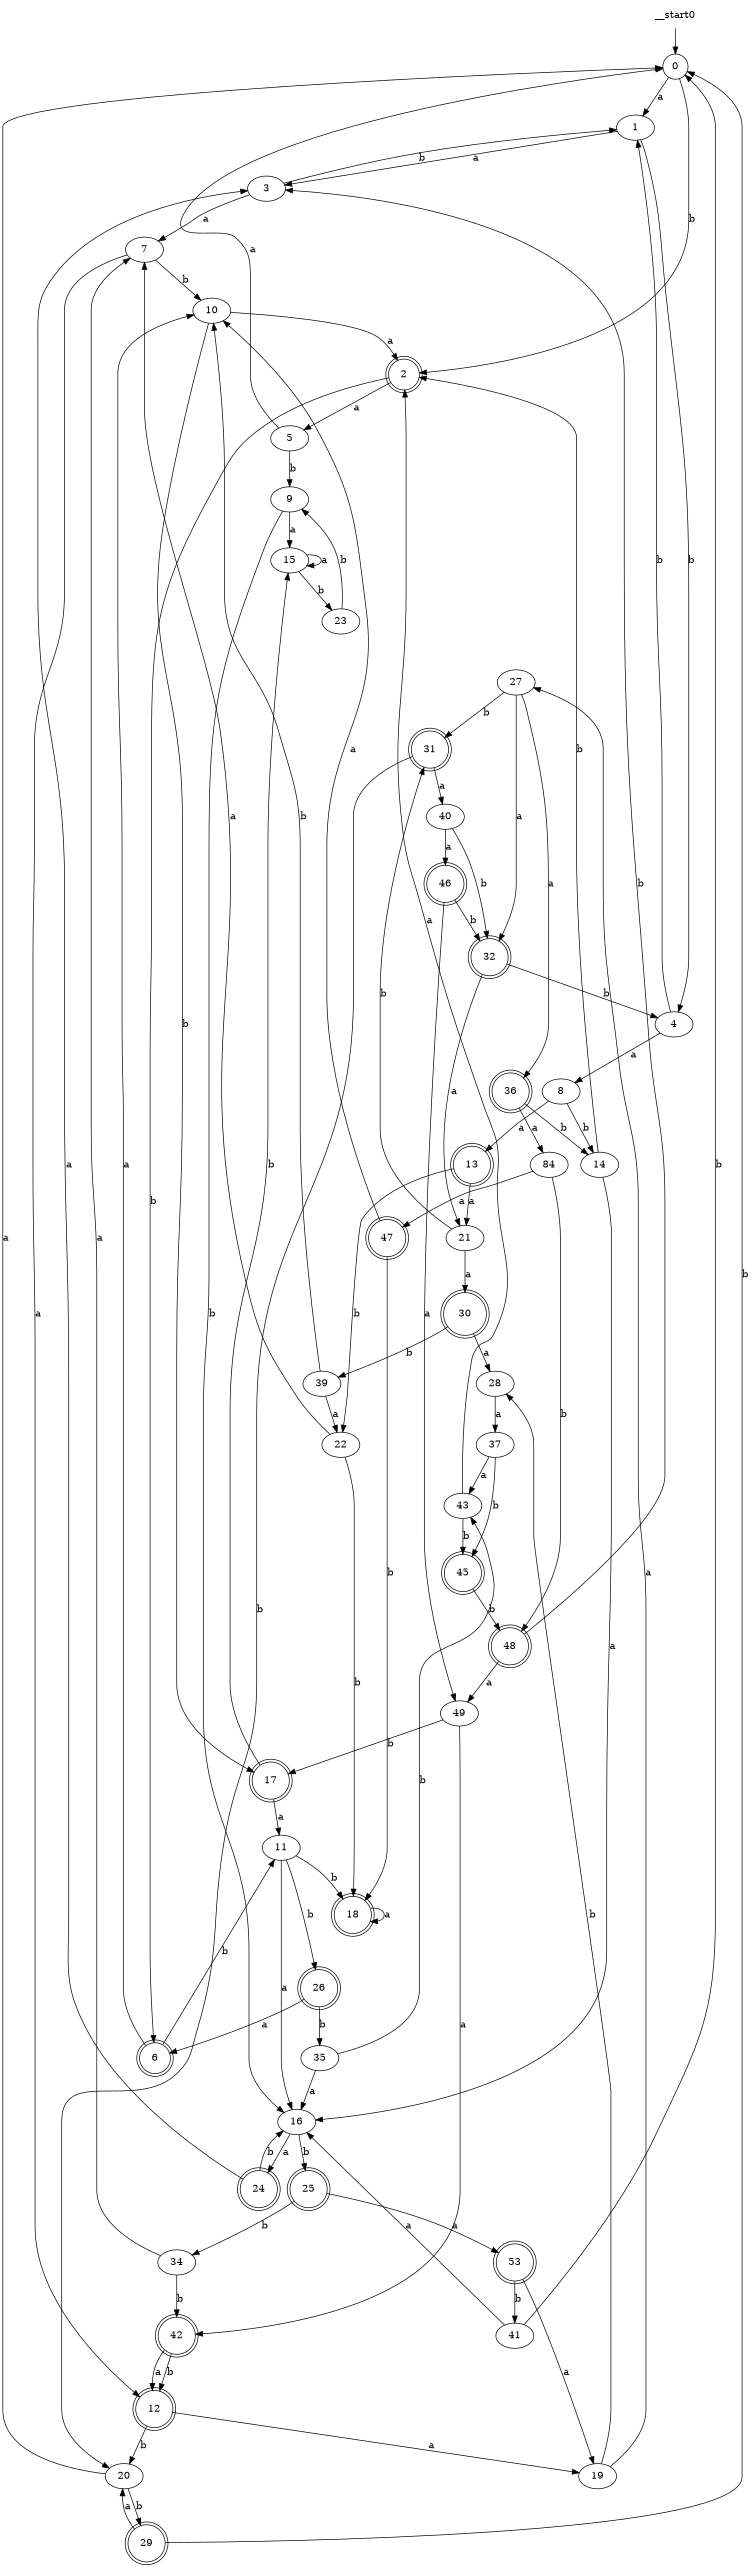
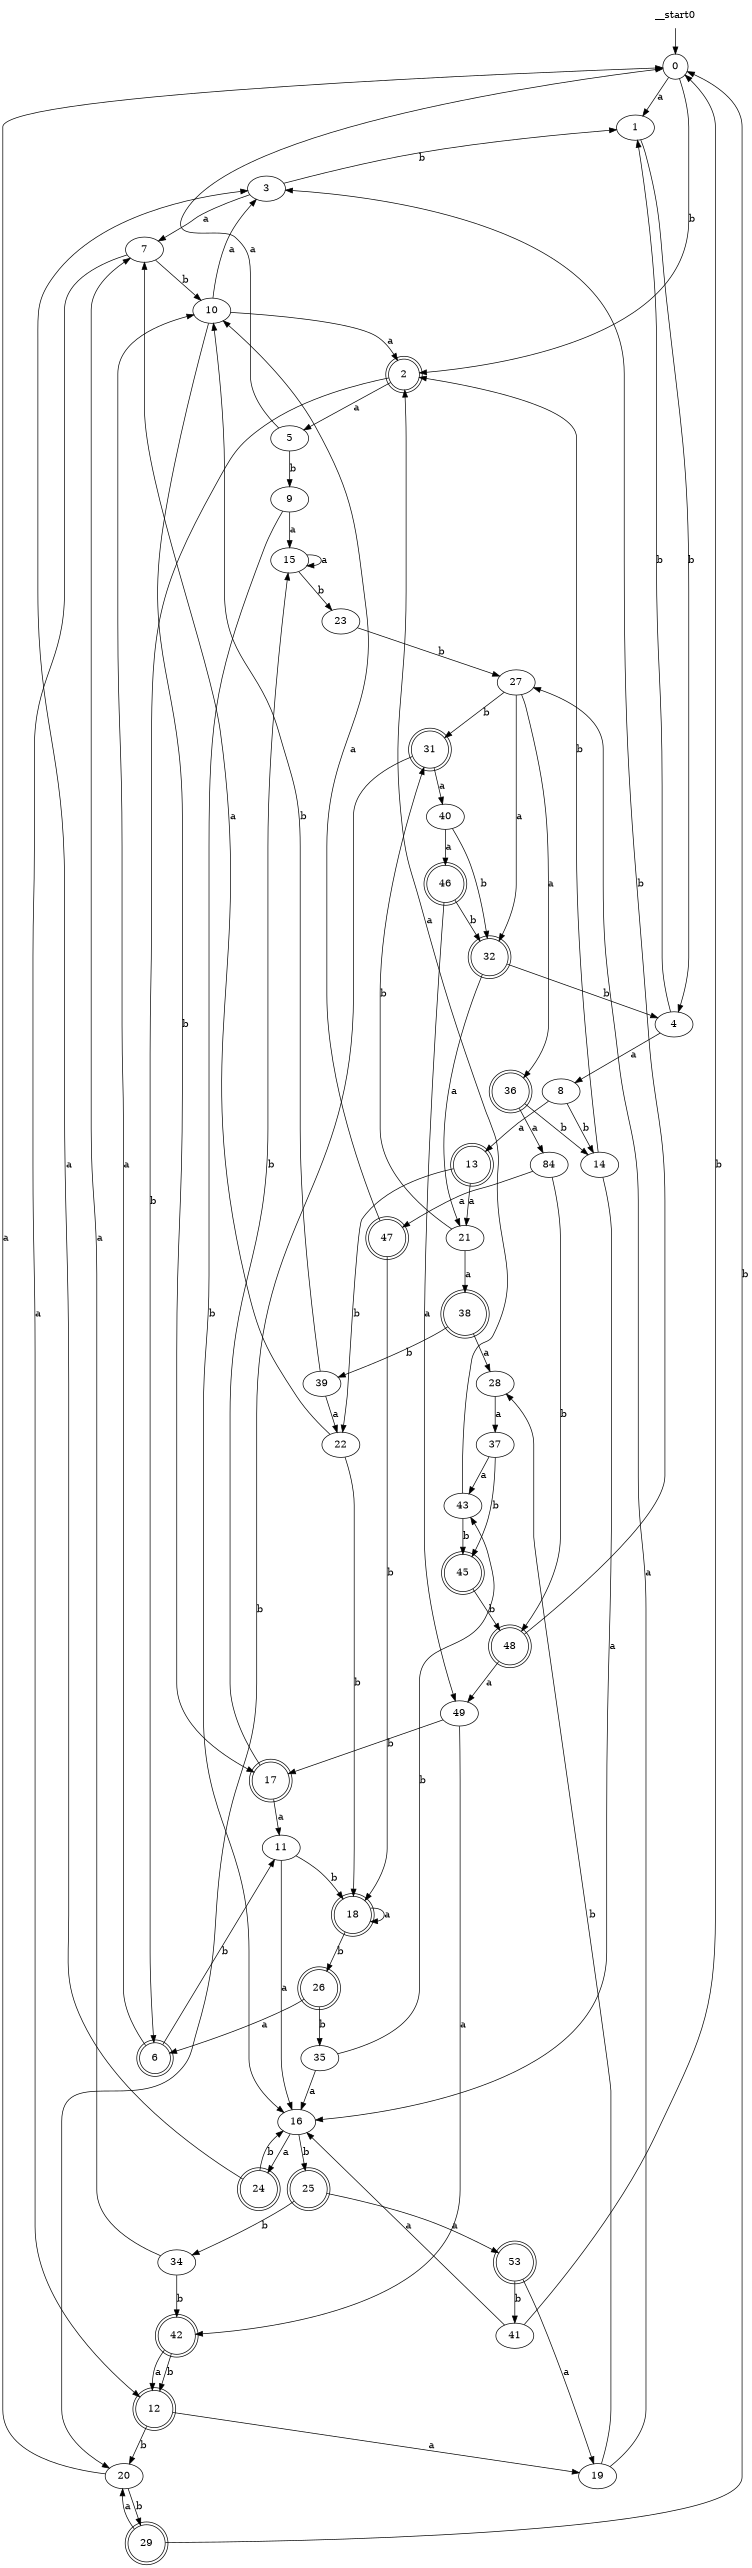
edge "1" -> "3": now "10" -> "3"
edge "23" -> "9": now "23" -> "27"
node "30": label "30" -> "38"
edge "11" -> "26": now "18" -> "26"
